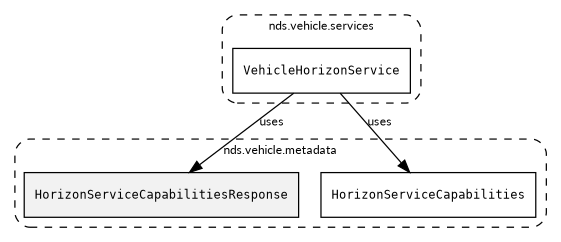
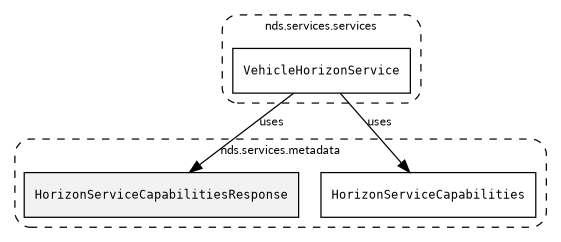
cluster "nds.vehicle.services": label "nds.vehicle.services" -> "nds.services.services"
cluster "nds.vehicle.metadata": label "nds.vehicle.metadata" -> "nds.services.metadata"
